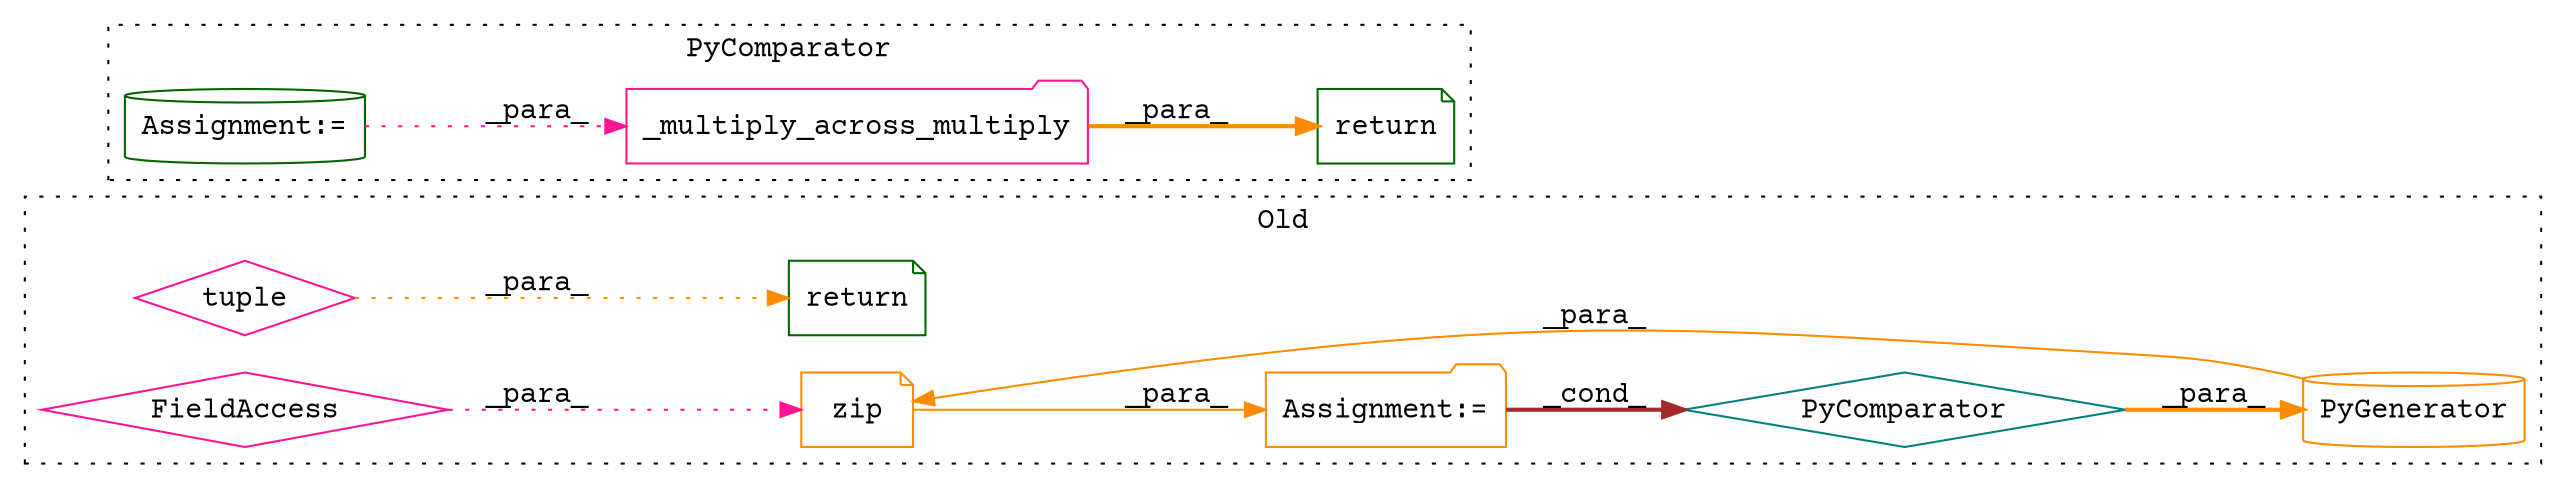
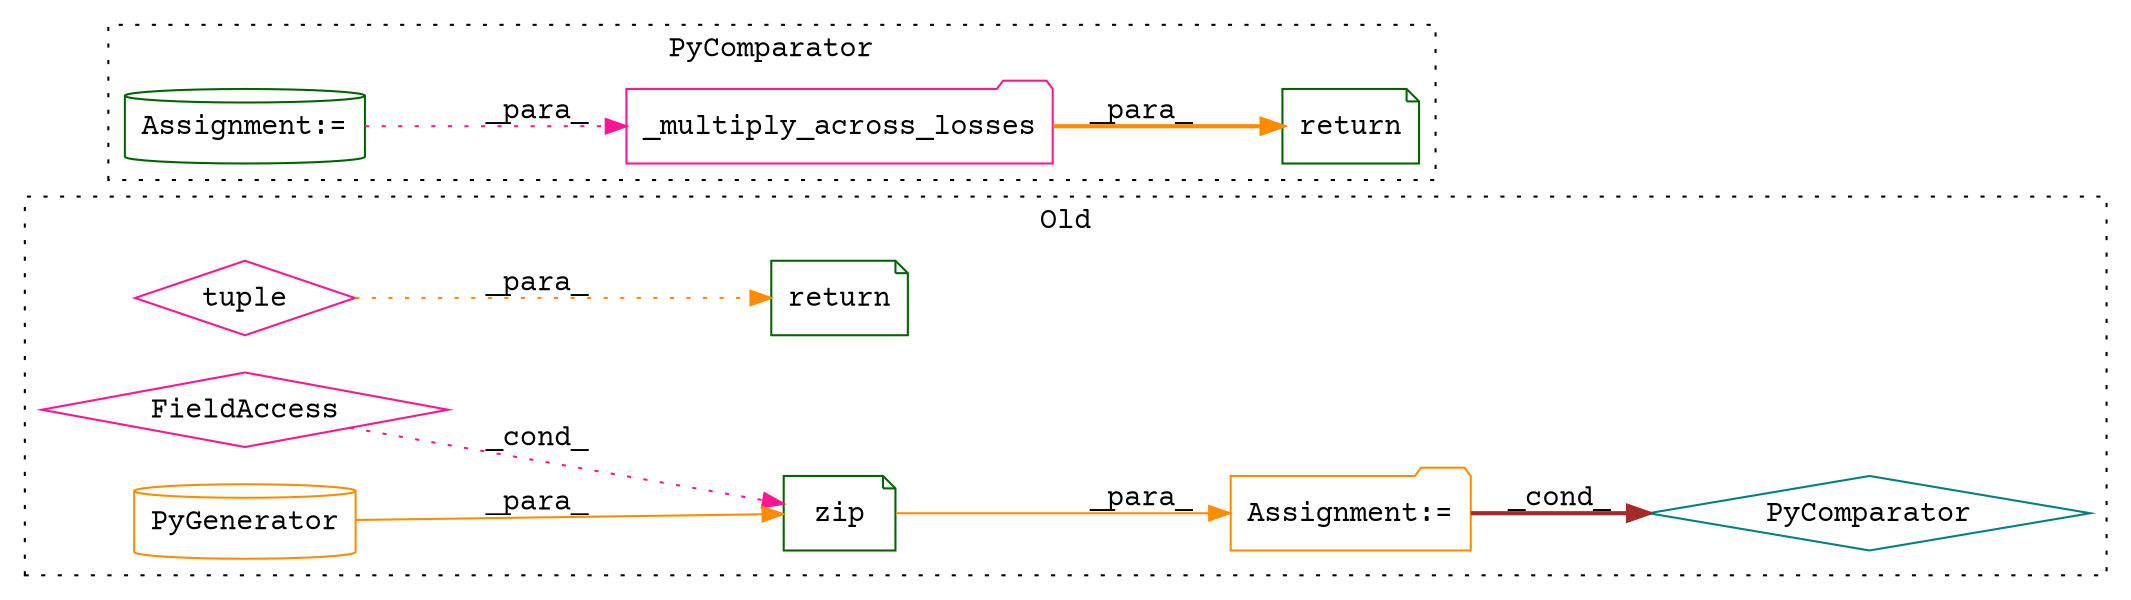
node "_multiply_across_multiply": label "_multiply_across_multiply" -> "_multiply_across_losses"
edge "FieldAccess" -> "zip": label "_para_" -> "_cond_"
node "zip": color darkorange -> darkgreen
edge "PyComparator" -> "PyGenerator": removed, label "_para_"
